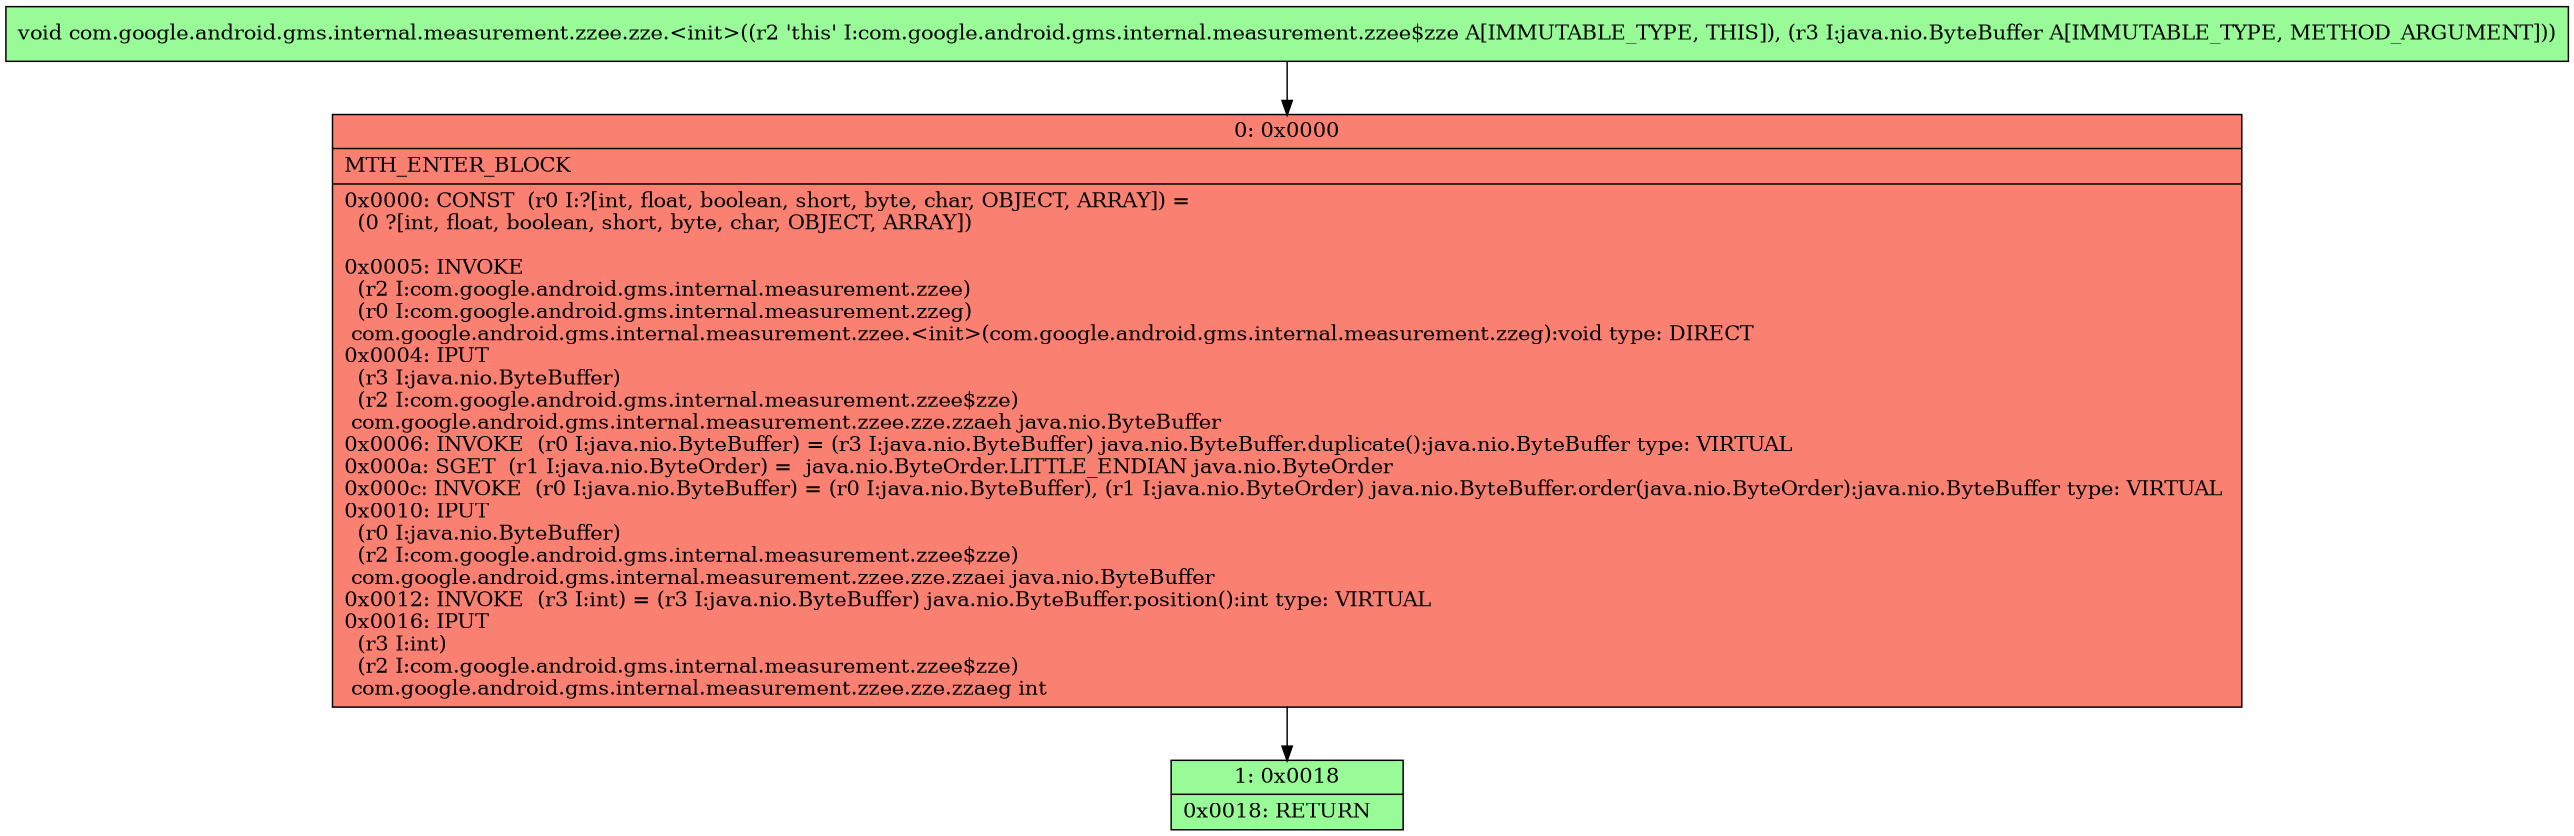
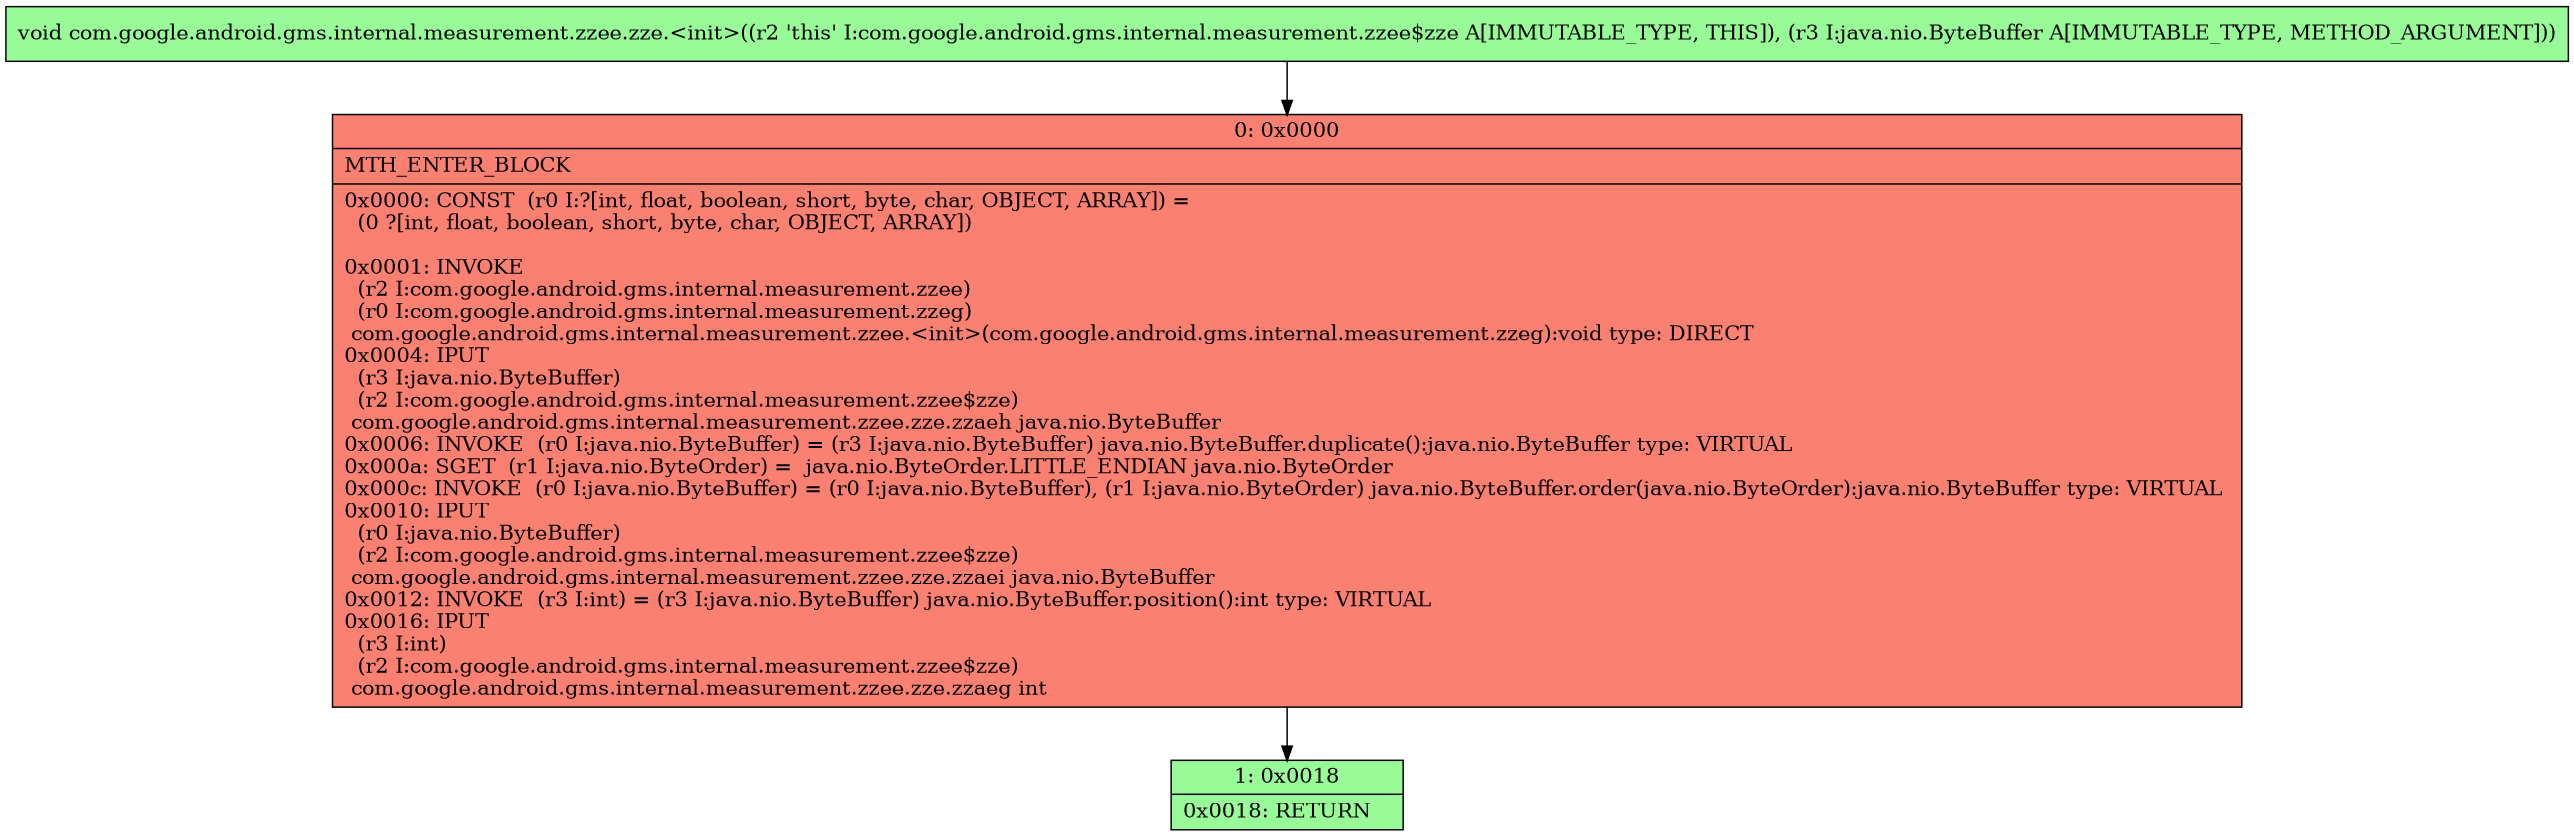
node "0: 0x0000": text "0x0005: INVOKE" -> "0x0001: INVOKE"
